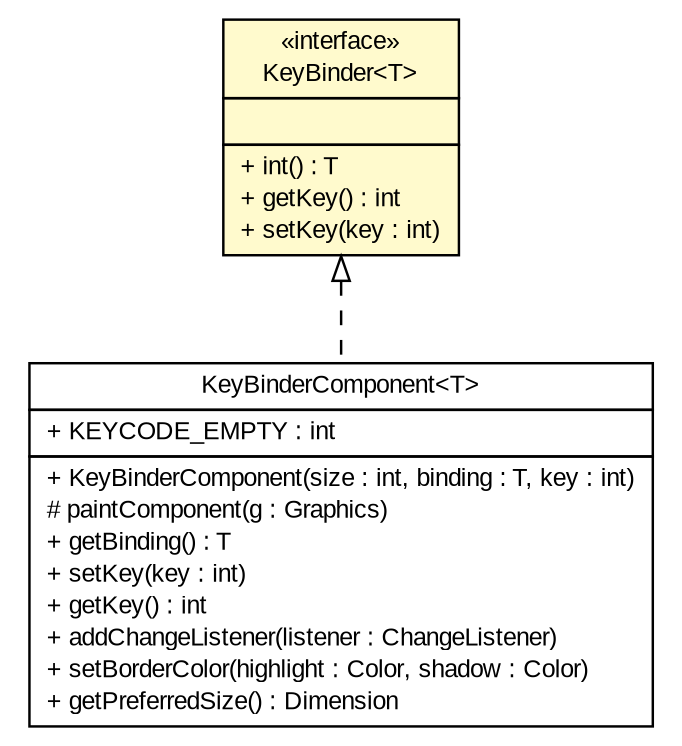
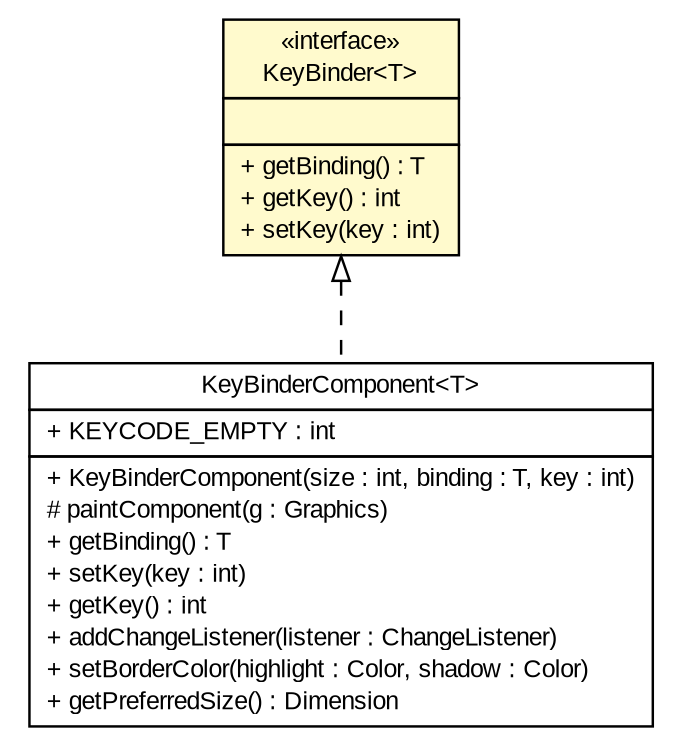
node "KeyBinder<T>": text "+ int() : T" -> "+ getBinding() : T"
